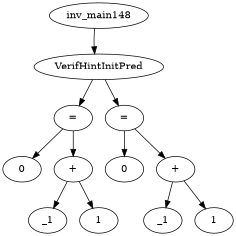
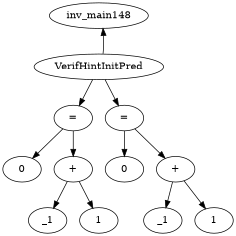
edge "inv_main148" -> "VerifHintInitPred": reversed
